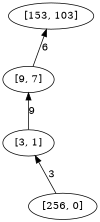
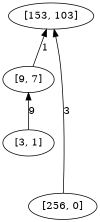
edge "[9, 7]" -> "[153, 103]": label "6" -> "1"
edge "[256, 0]" -> "[3, 1]": now "[256, 0]" -> "[153, 103]"
